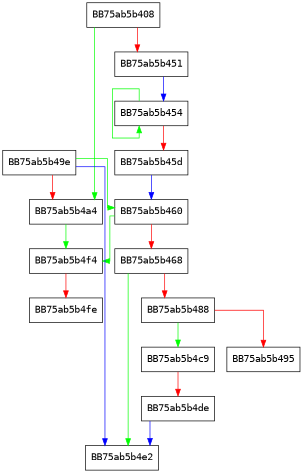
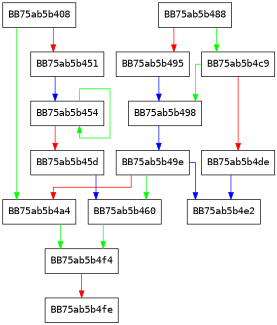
node "BB75ab5b498": added
node "BB75ab5b468": removed
